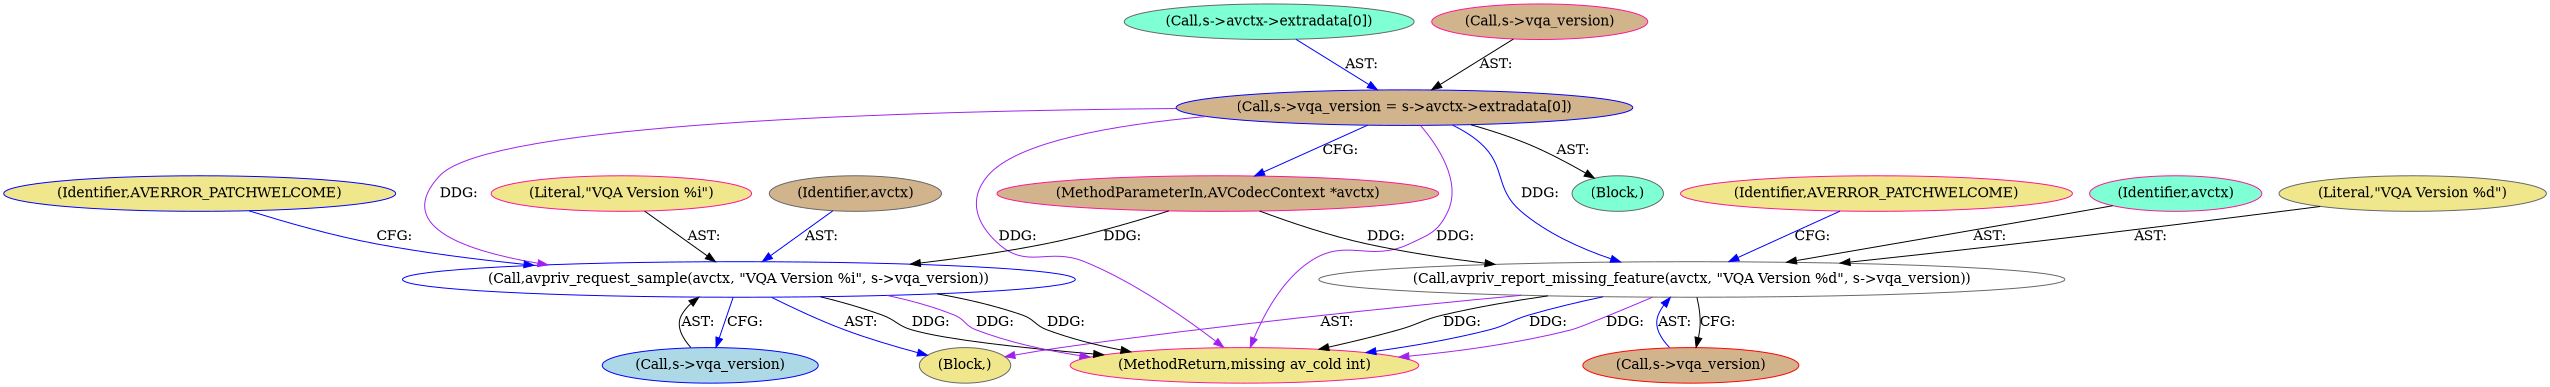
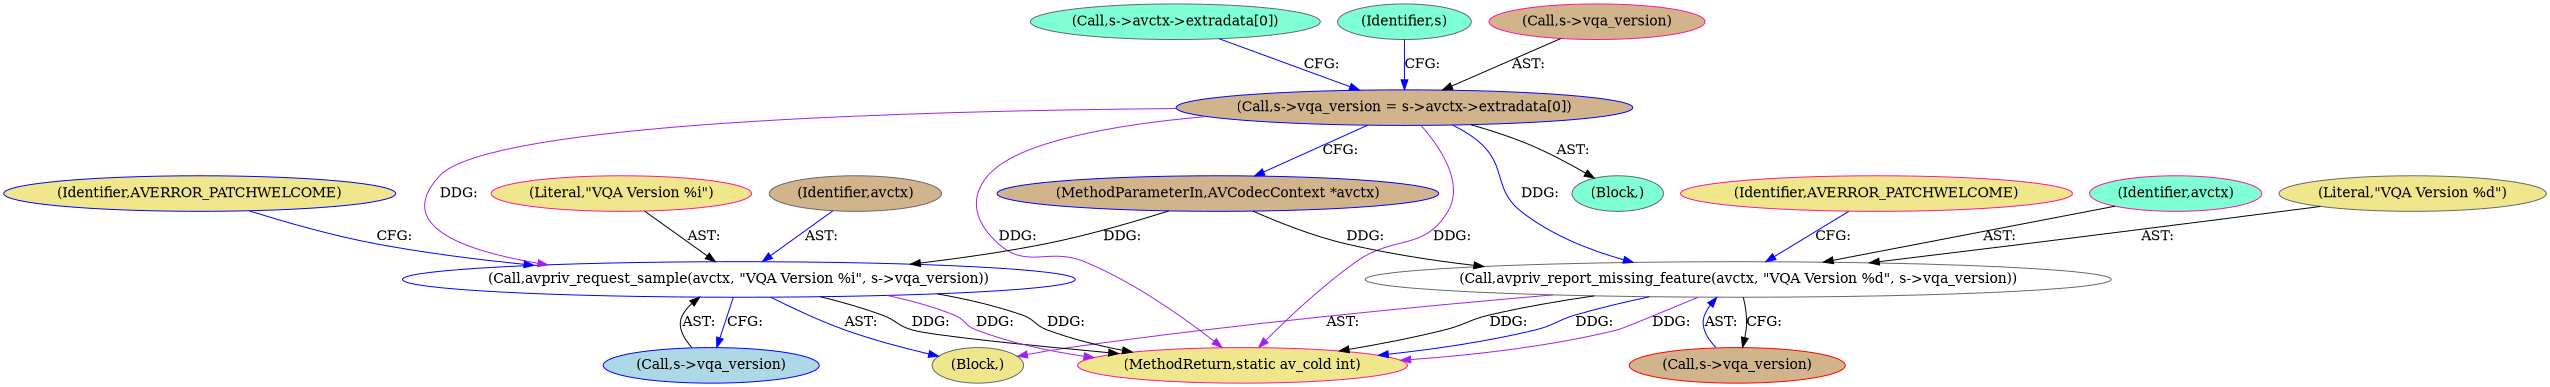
node "(Identifier,s)": added
edge "(Call,s->avctx->extradata[0])" -> "(Call,s->vqa_version = s->avctx->extradata[0])": label "AST: " -> "CFG: "
node "(MethodParameterIn,AVCodecContext *avctx)": color deeppink -> blue
node "(MethodReturn,missing av_cold int)": label "(MethodReturn,missing av_cold int)" -> "(MethodReturn,static av_cold int)"
